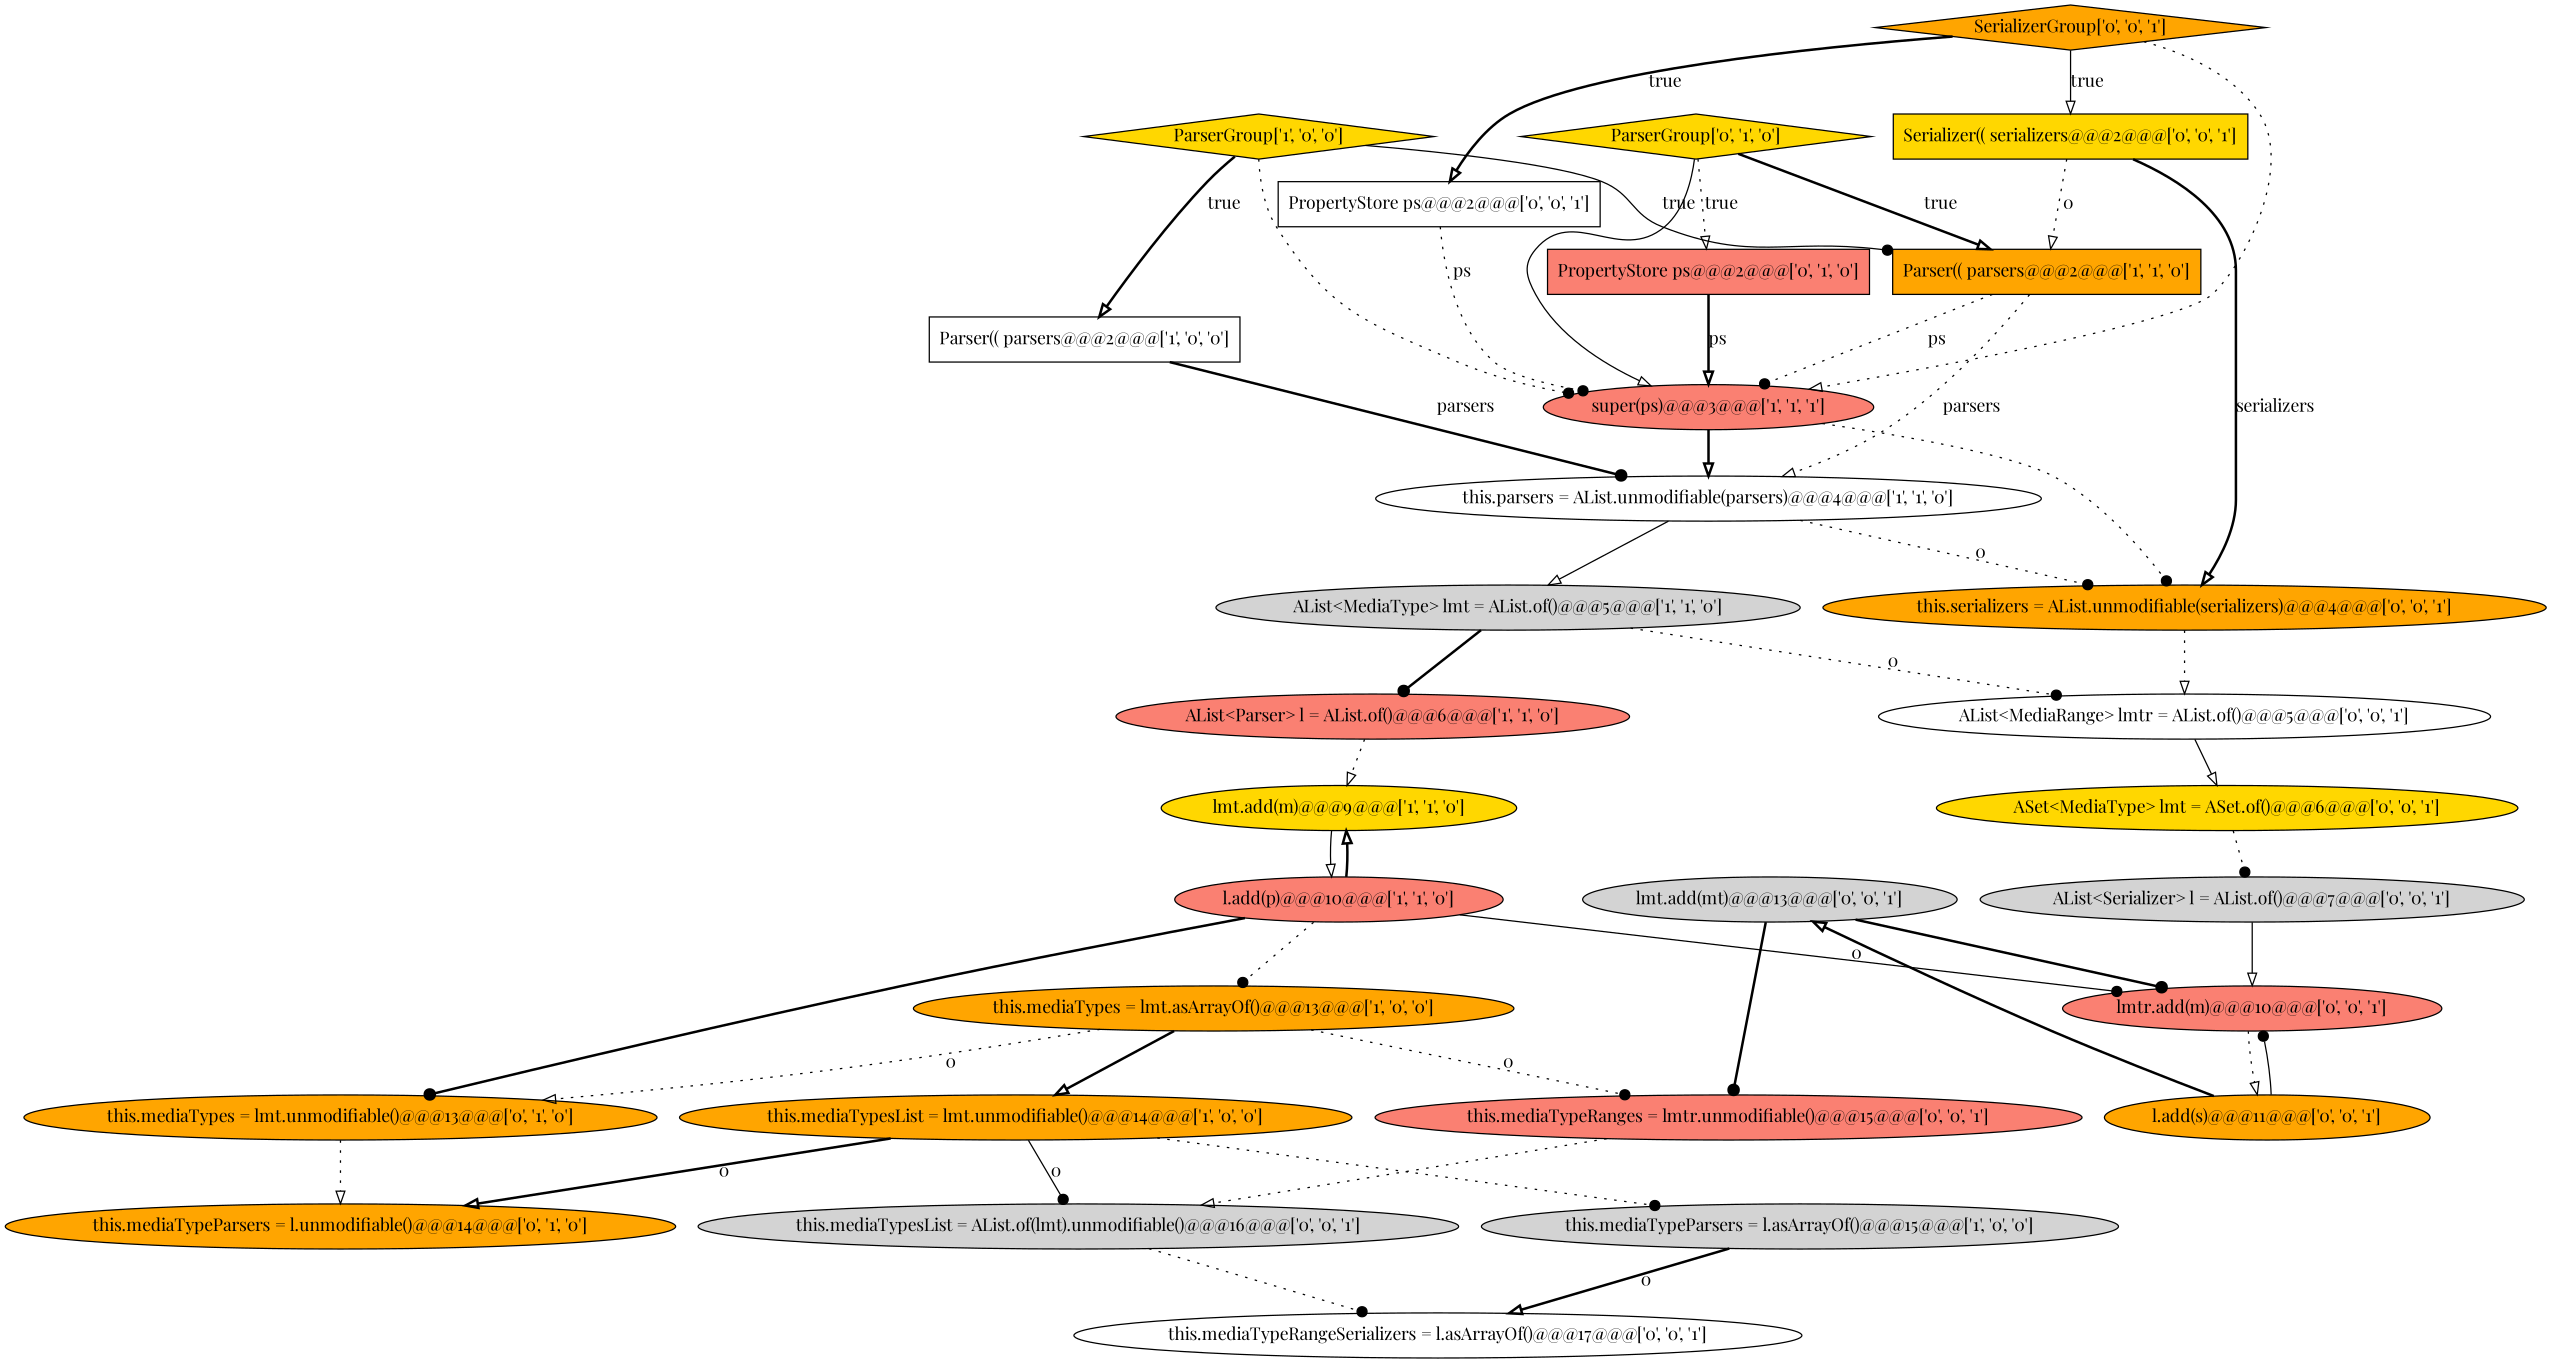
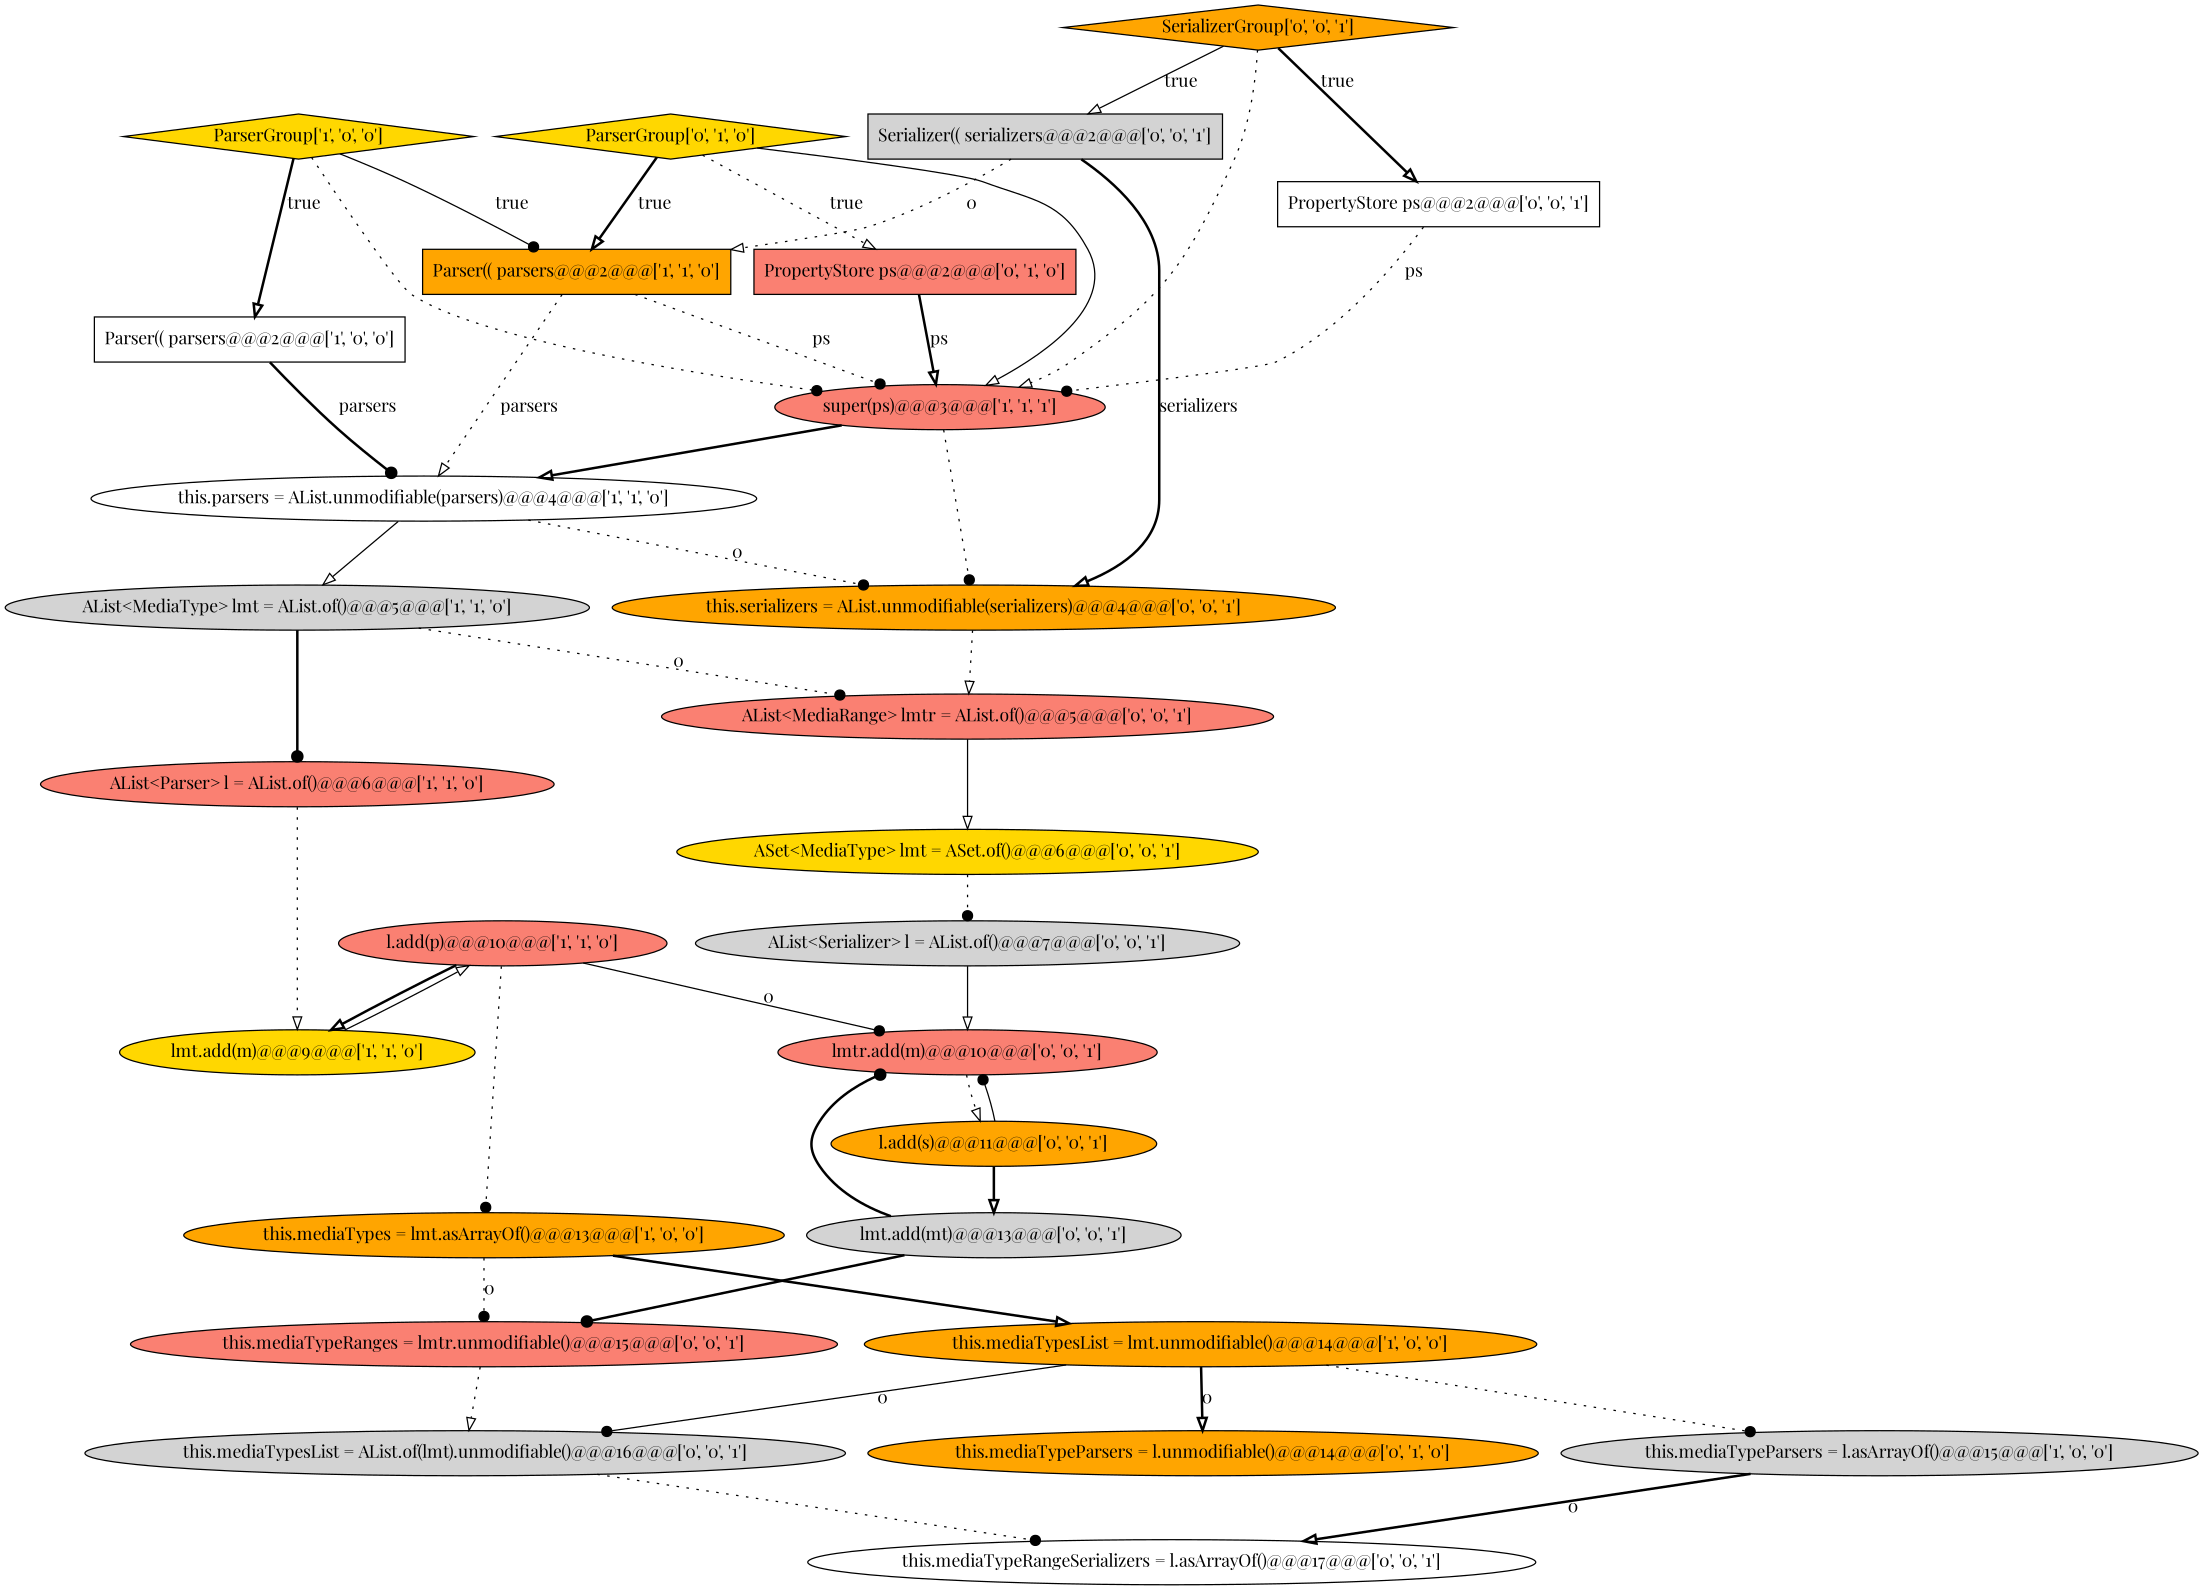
node "Serializer(( serializers@@@2@@@['0', '0', '1']": fillcolor gold -> lightgrey
node "AList<MediaRange> lmtr = AList.of()@@@5@@@['0', '0', '1']": fillcolor white -> salmon
node "this.mediaTypes = lmt.unmodifiable()@@@13@@@['0', '1', '0']": removed
